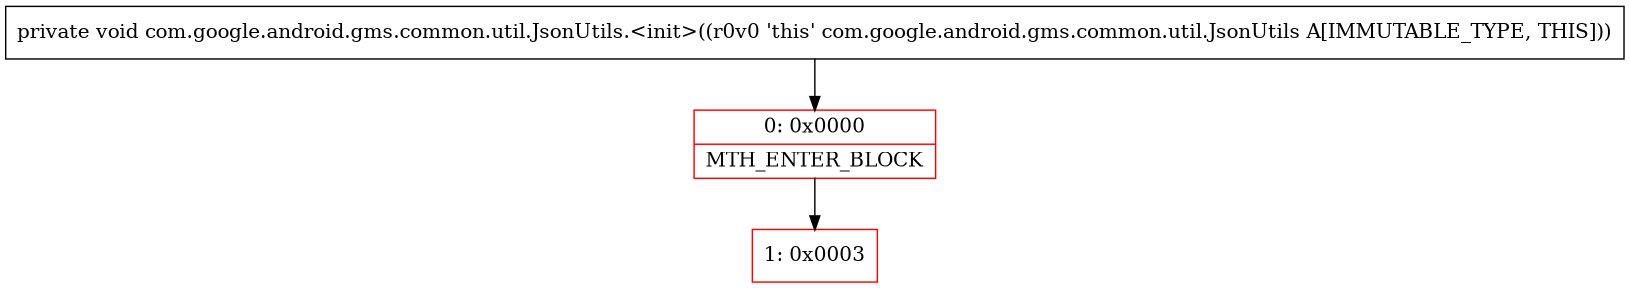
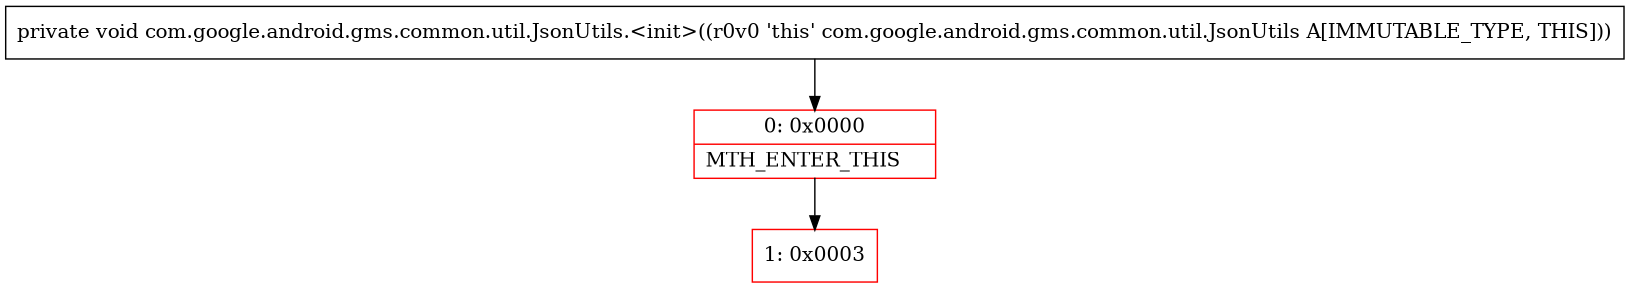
node "0: 0x0000": text "MTH_ENTER_BLOCK" -> "MTH_ENTER_THIS"
